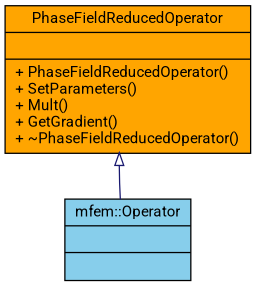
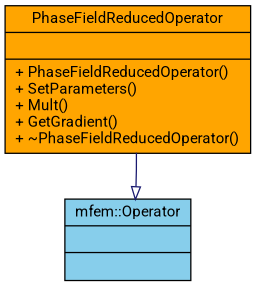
edge "mfem::Operator" -> "PhaseFieldReducedOperator": reversed
